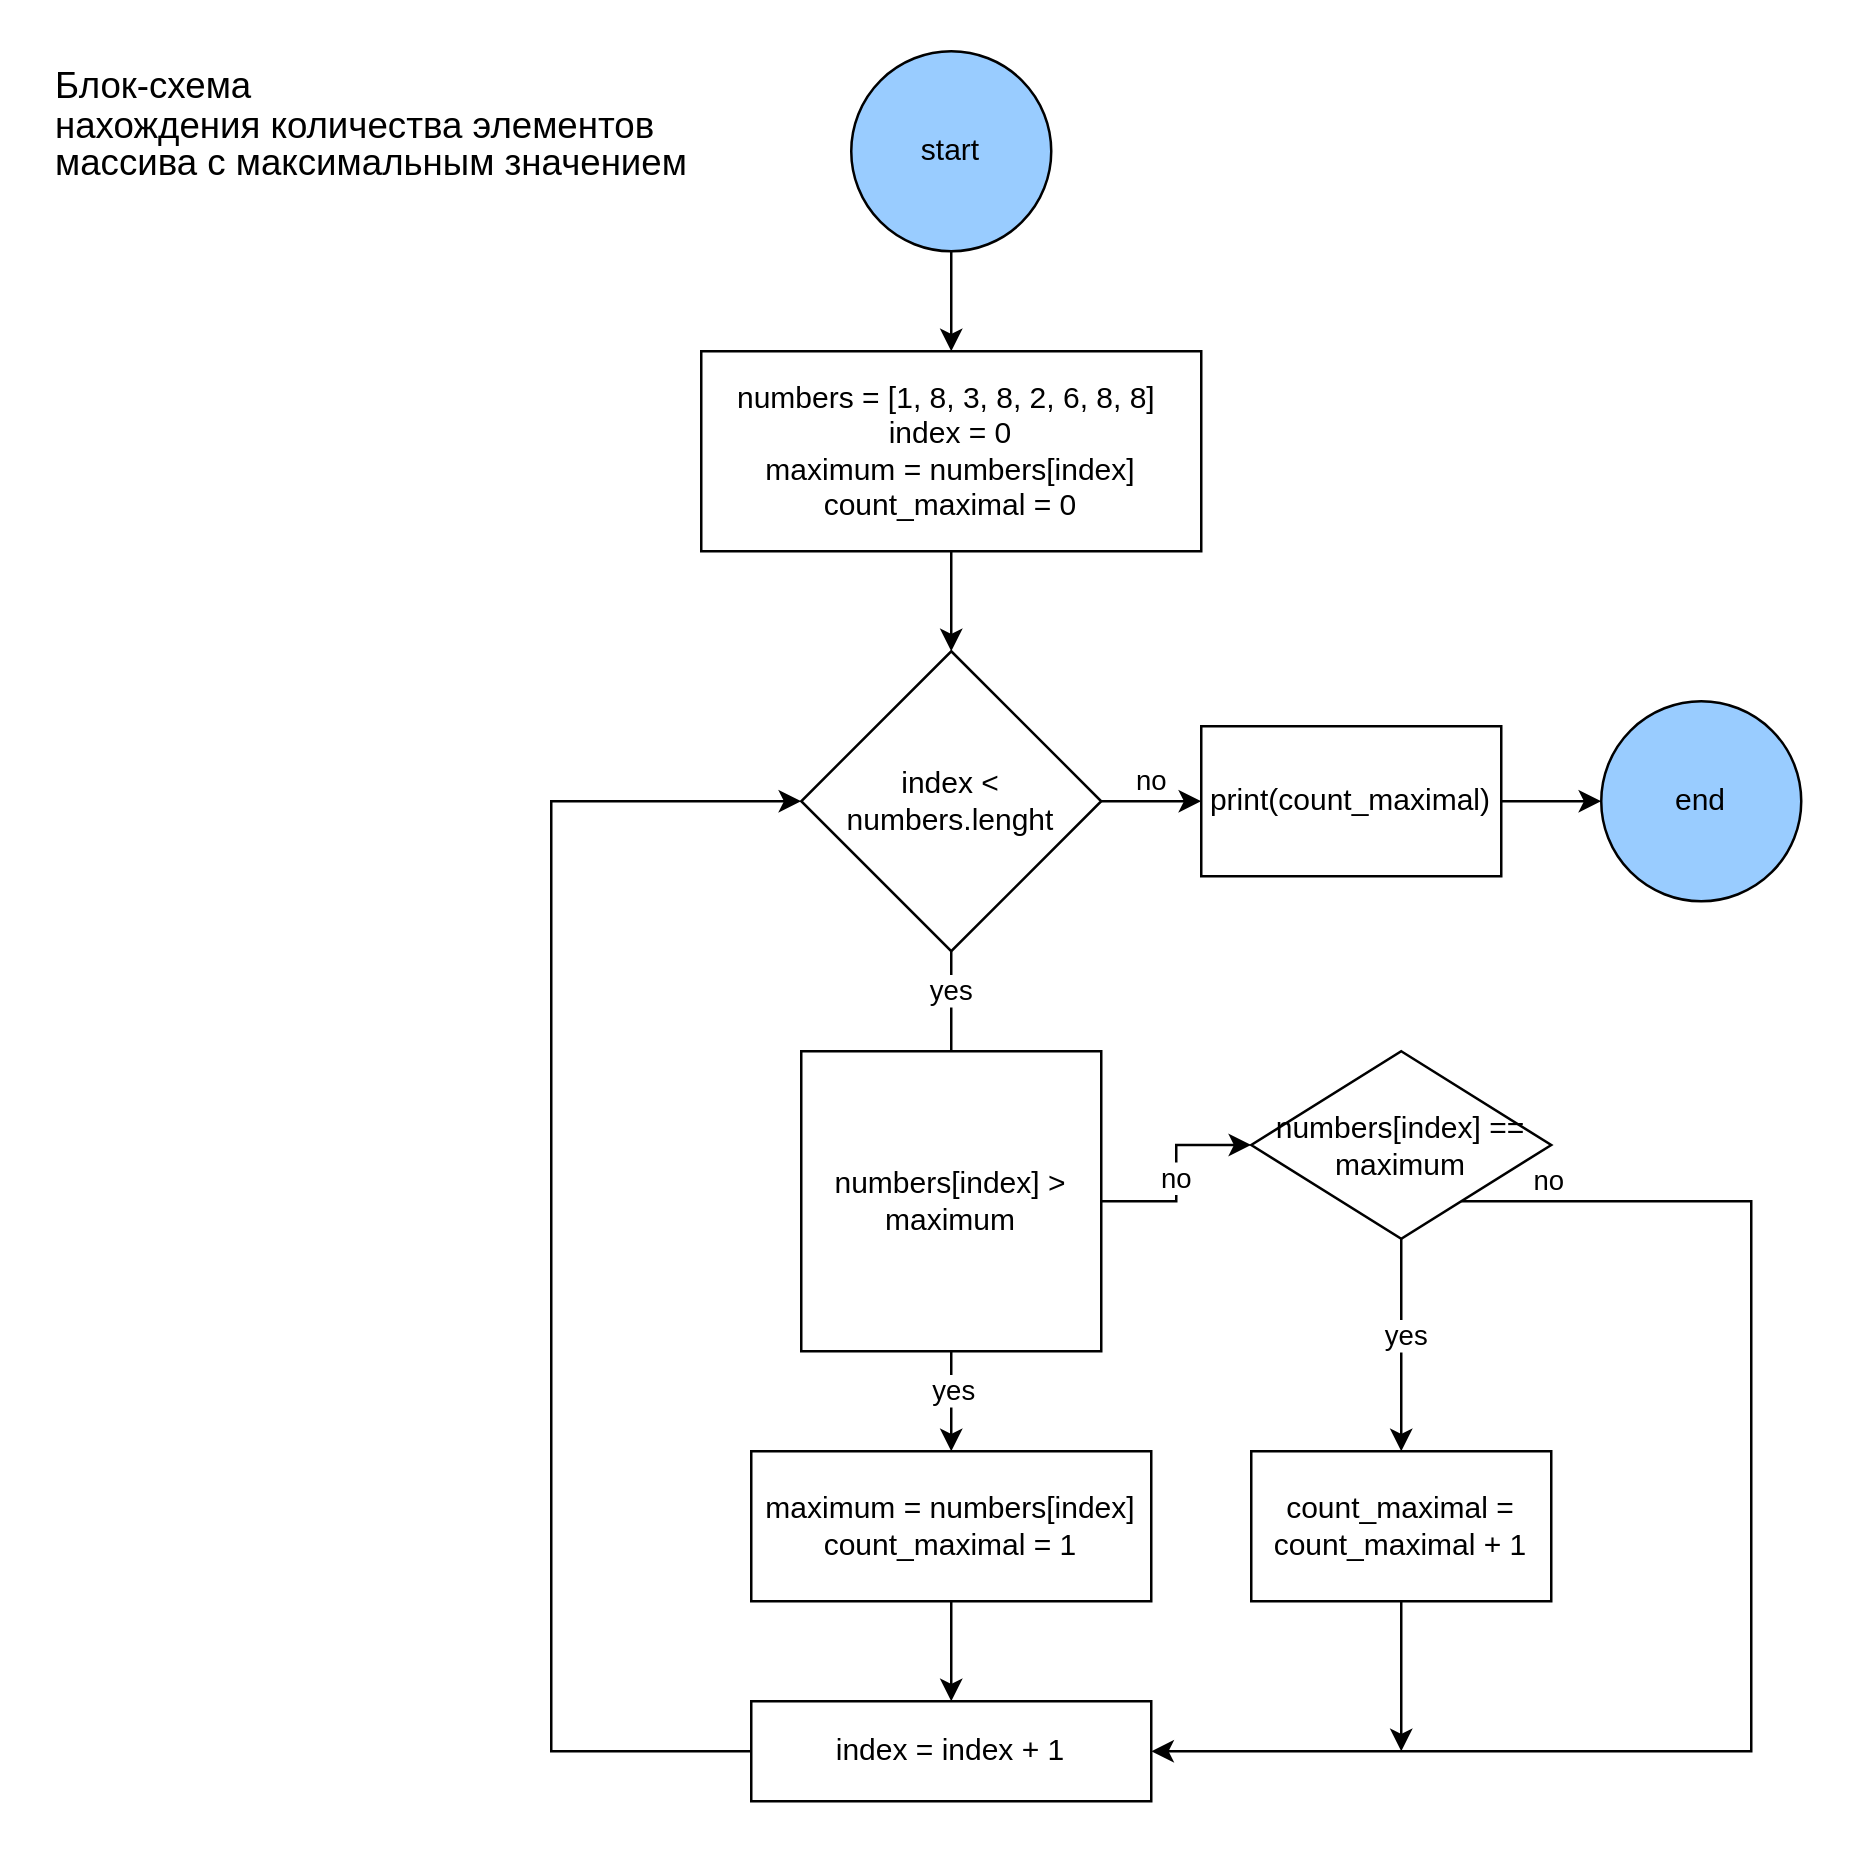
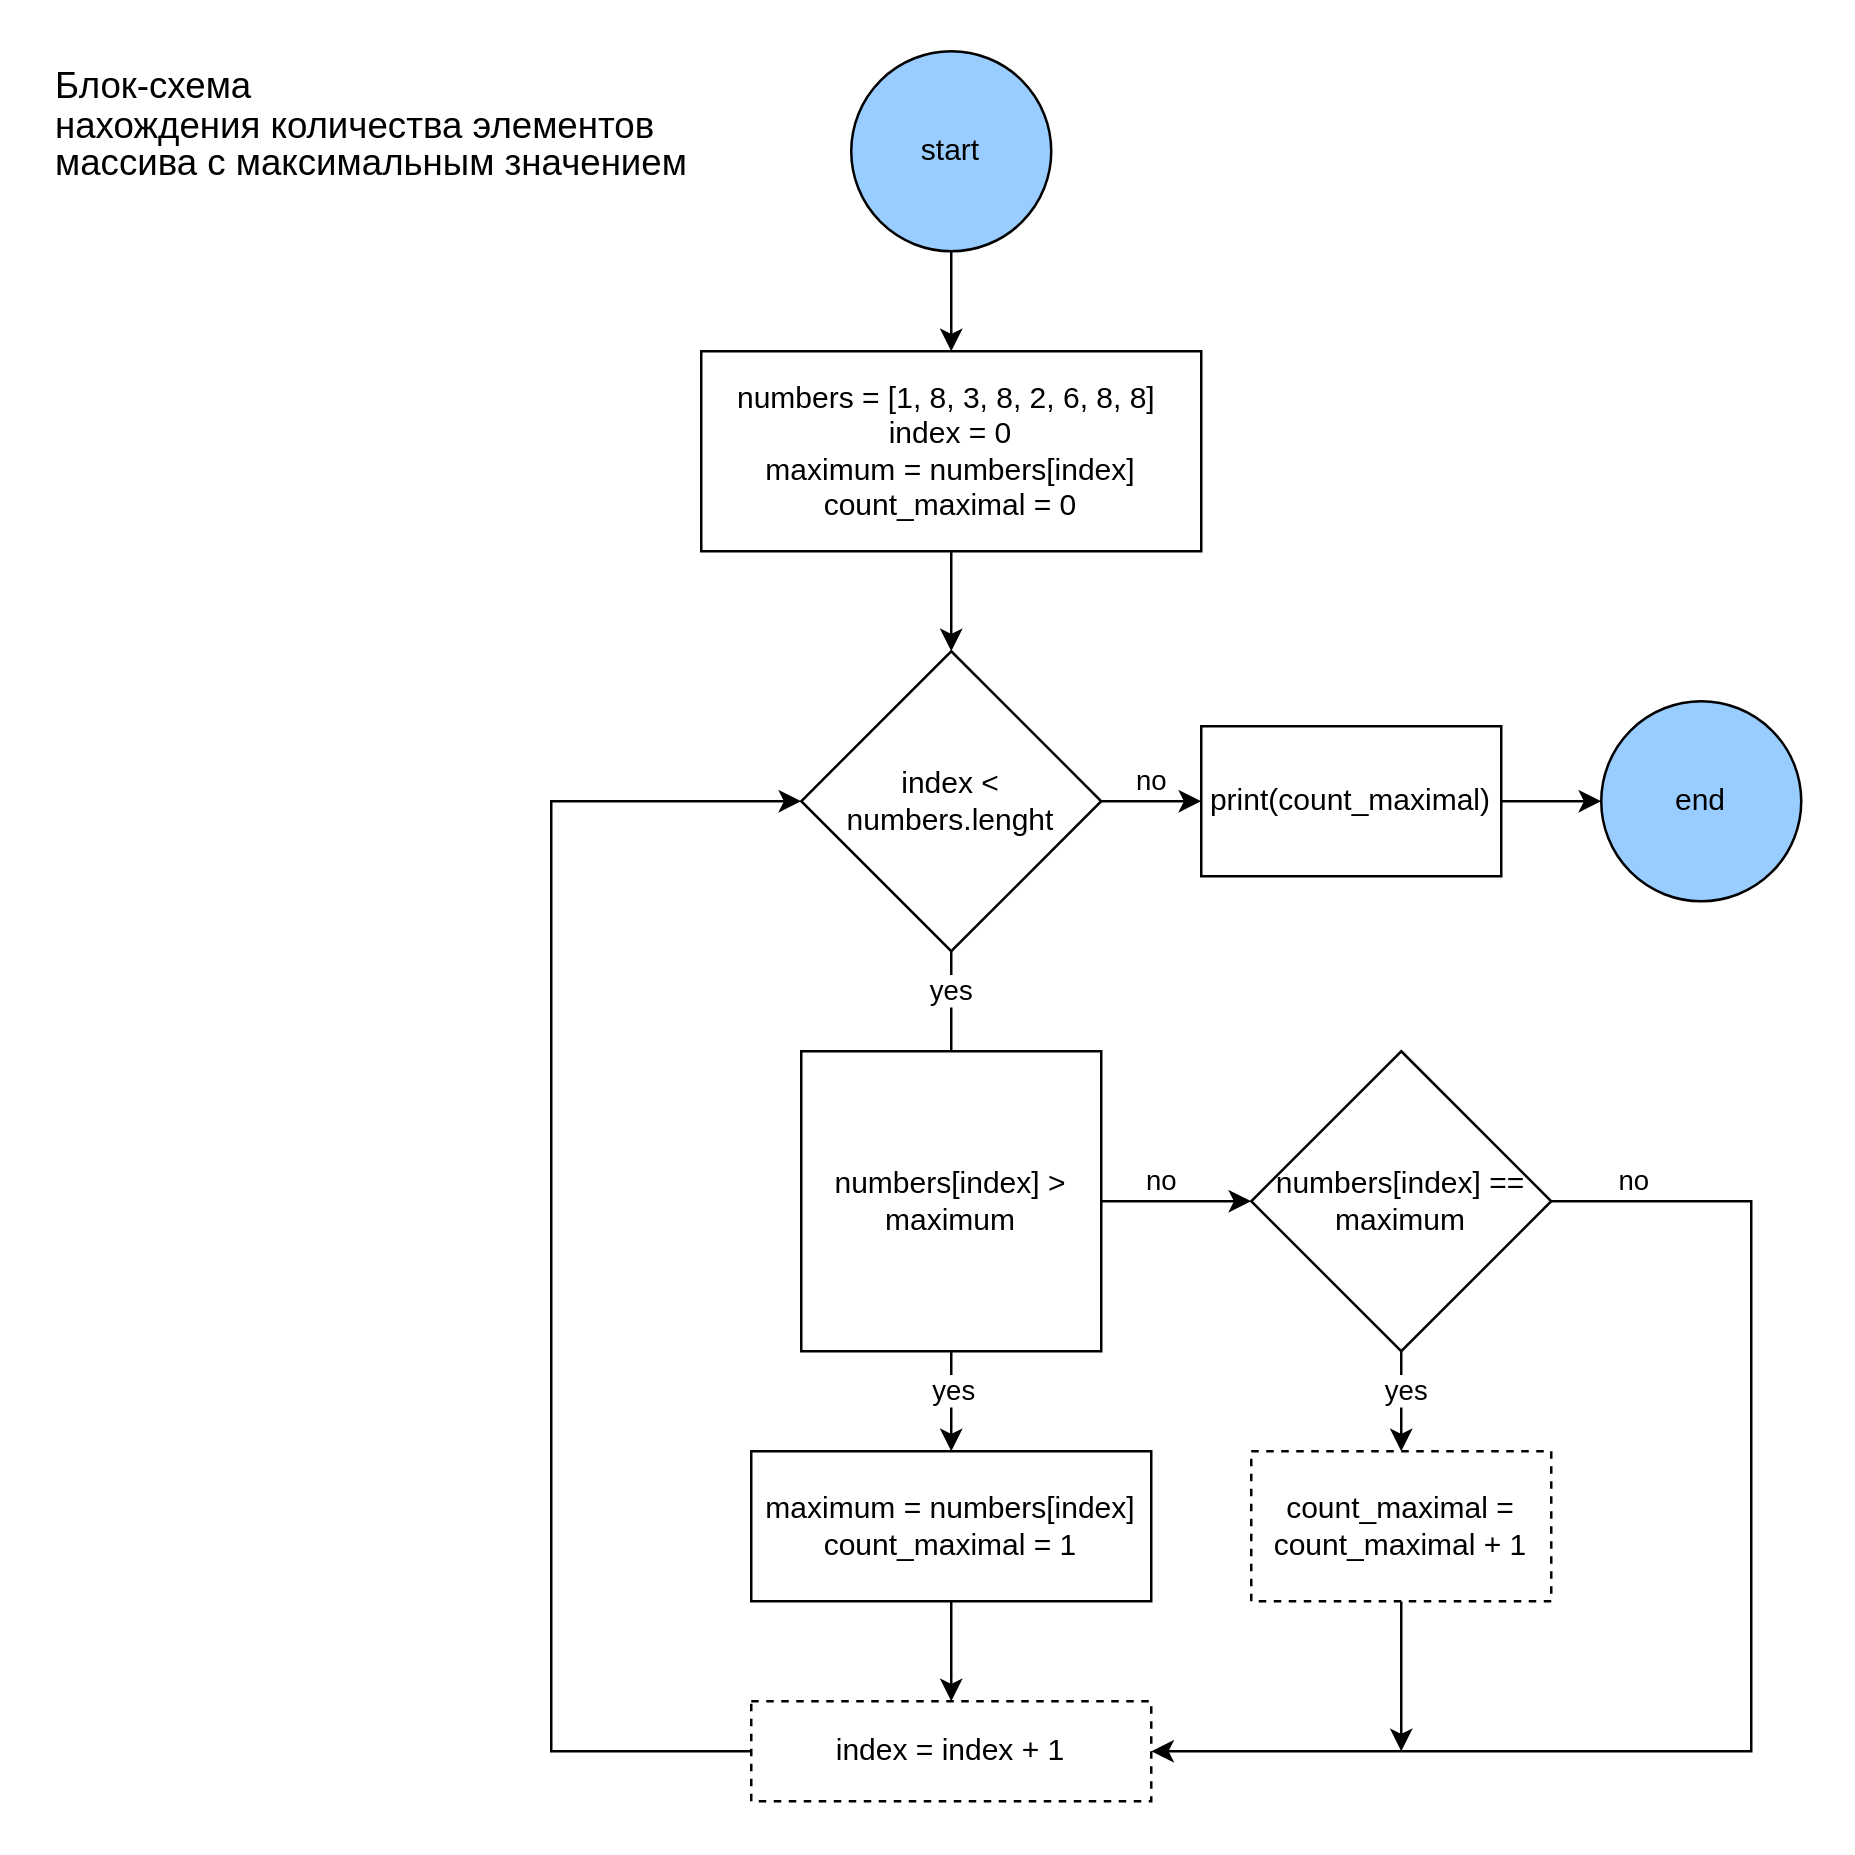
node "numbers[index] == maximum": size 300x188 -> 300x300
node "count_maximal = count_maximal + 1": style solid -> dashed
node "index = index + 1": style solid -> dashed
